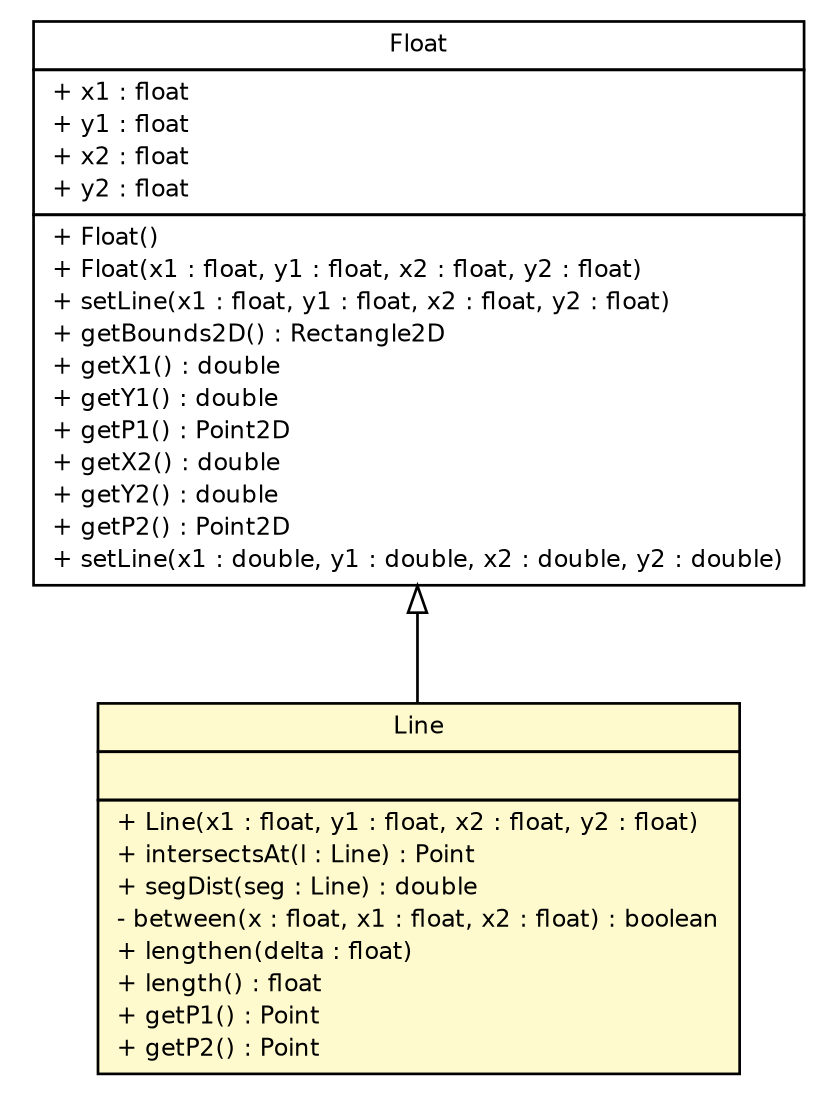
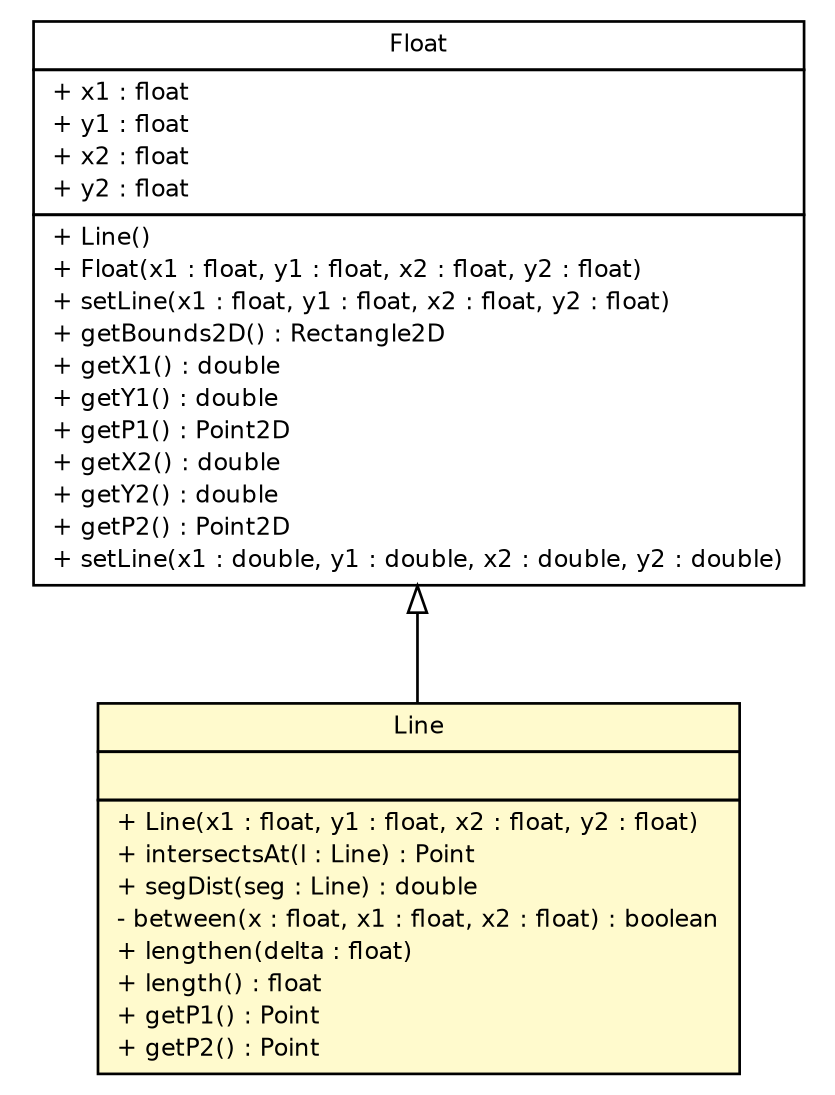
node "Float": text "+ Float()" -> "+ Line()"
